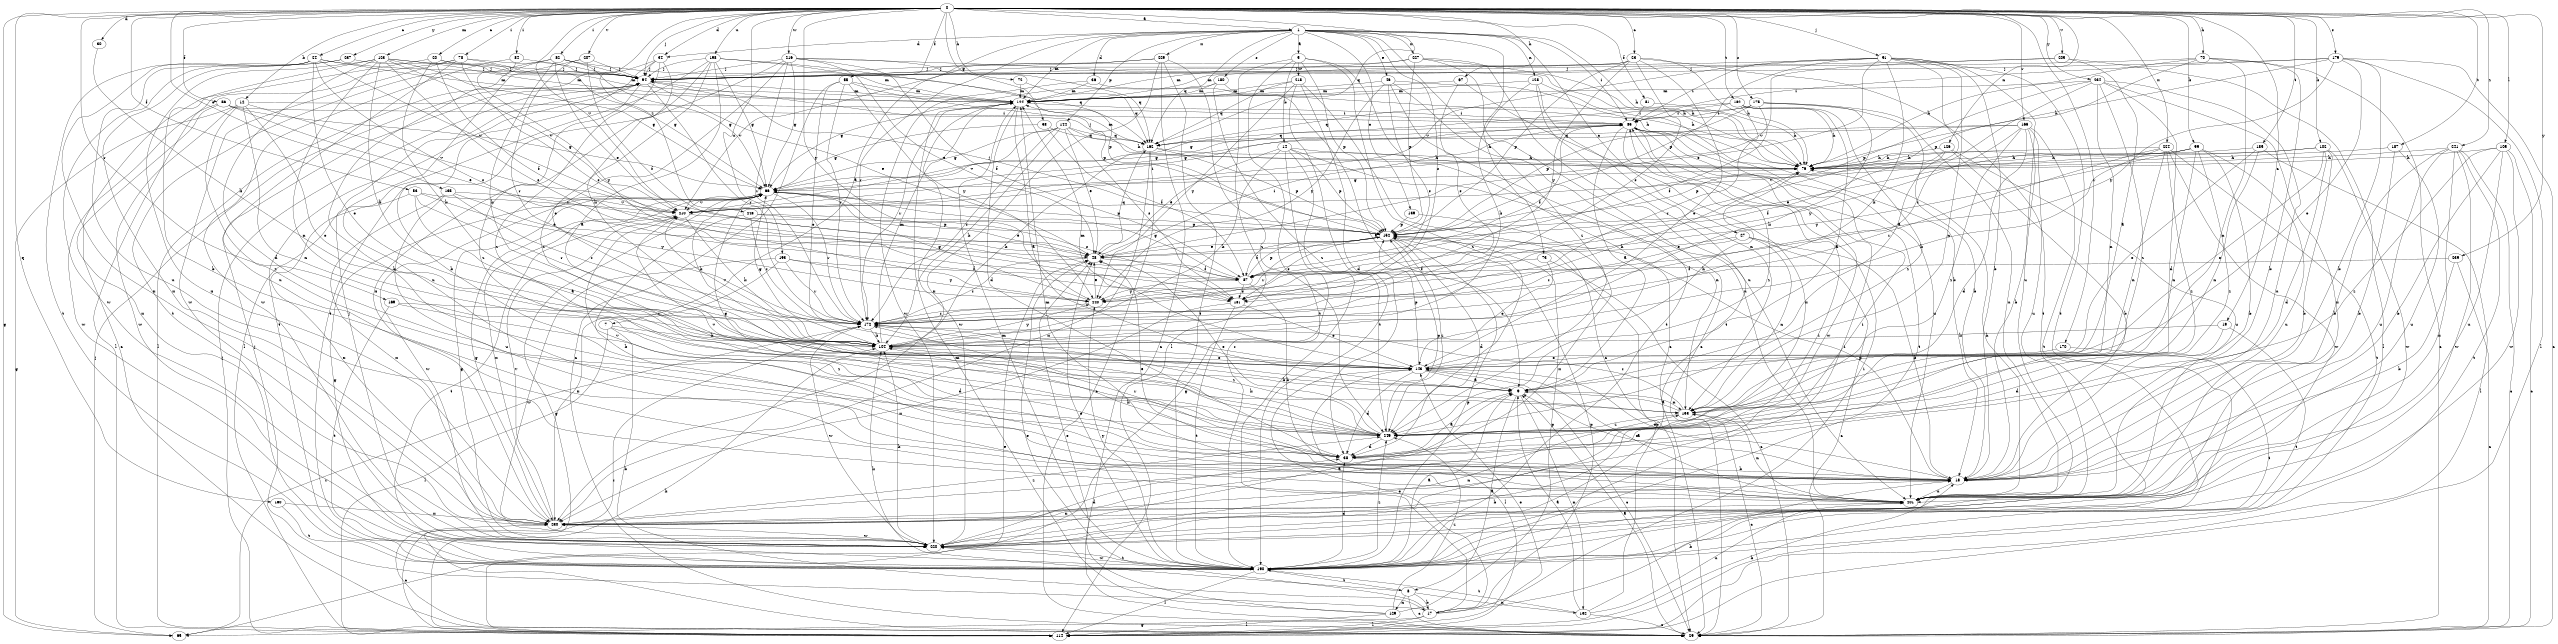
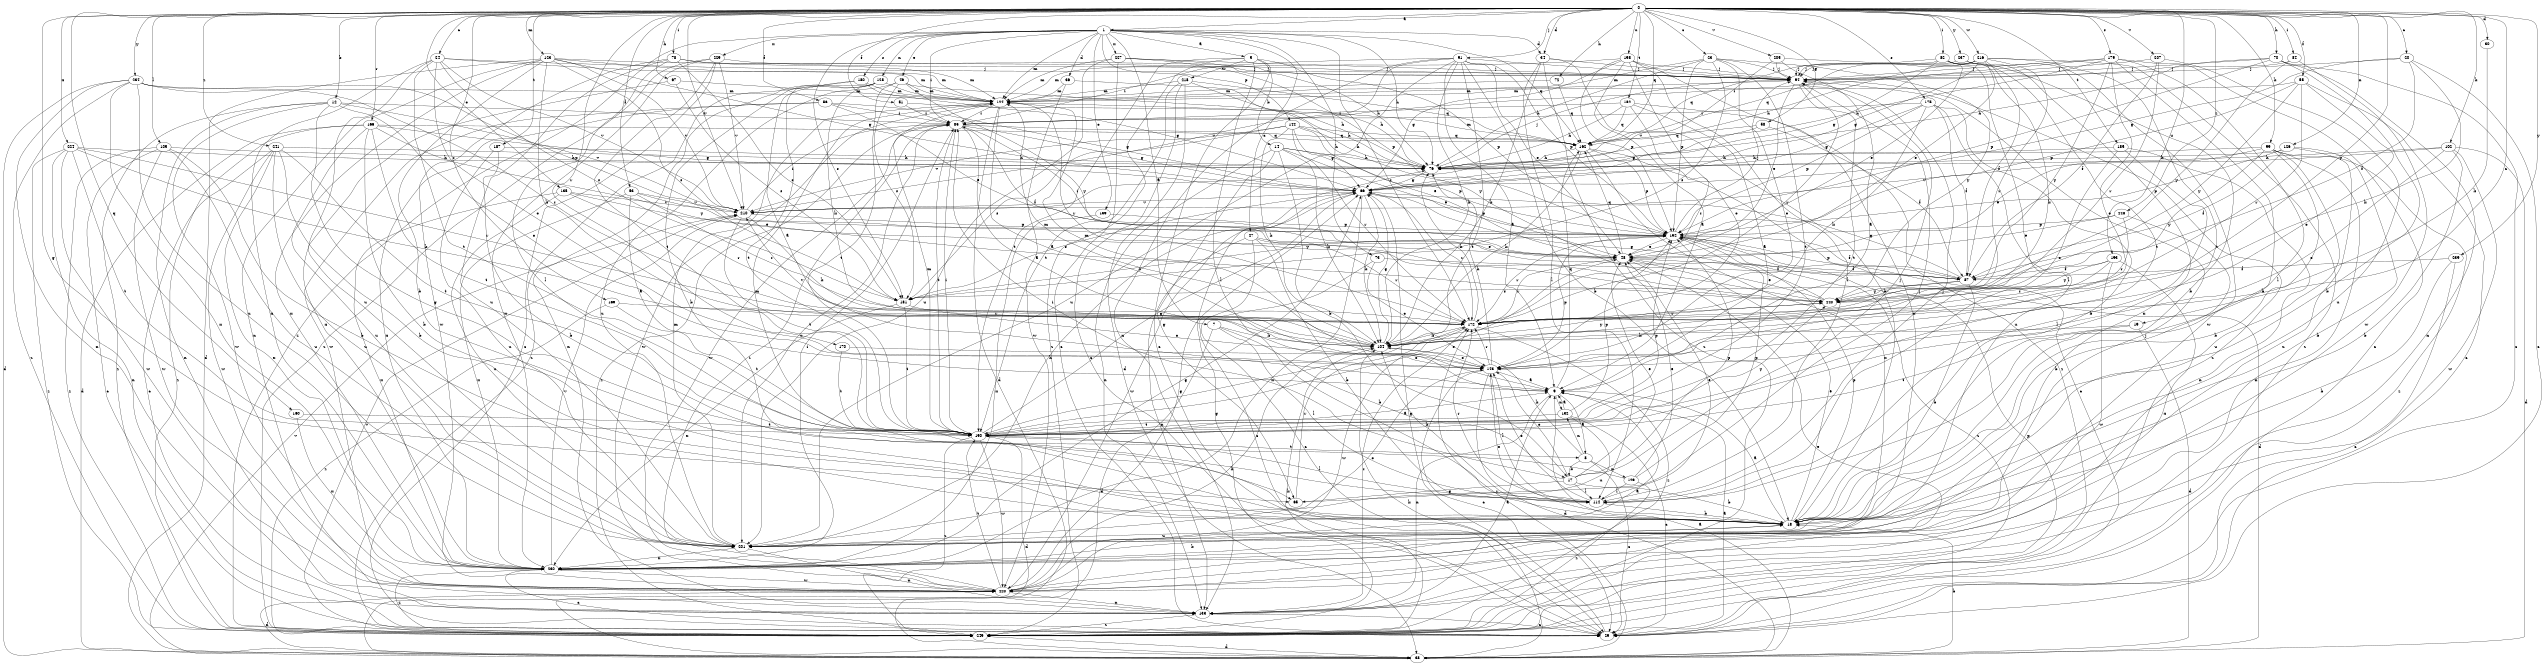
edge "0" -> "94": removed, label "j"
edge "9" -> "162": added, label "q"
